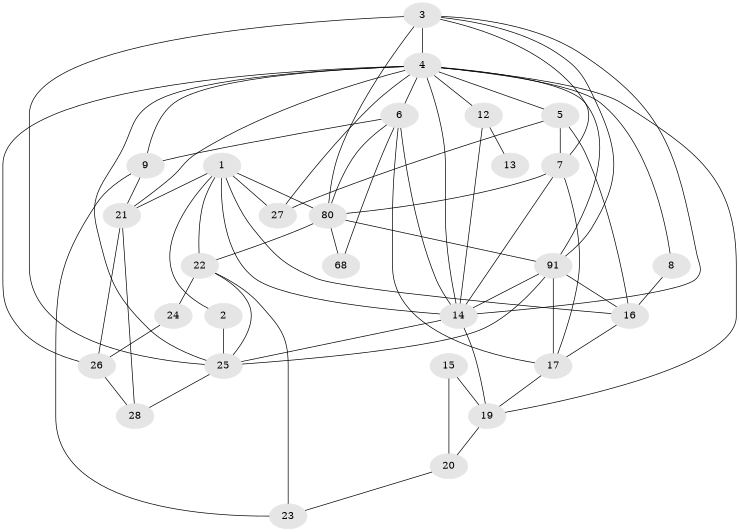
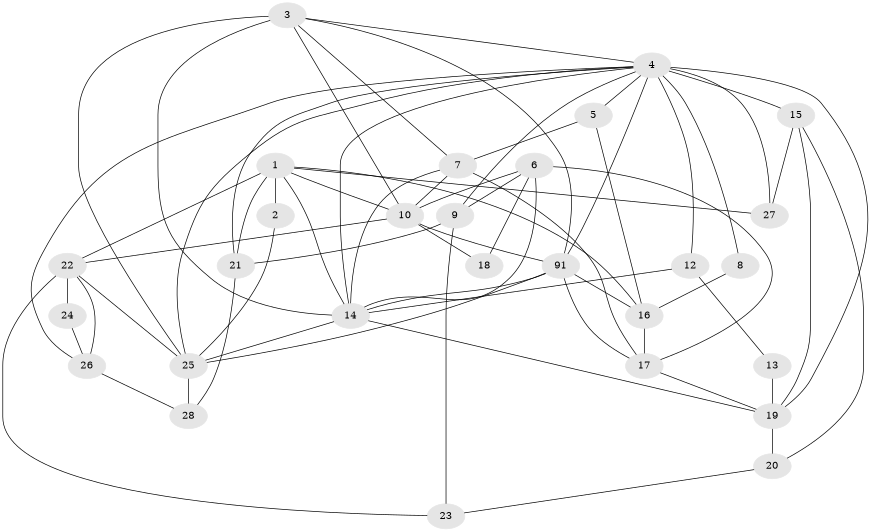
edge "4" -- "6": now "4" -- "15"
edge "5" -- "27": now "15" -- "27"
node "80": label "80" -> "10"
node "68": label "68" -> "18"
edge "21" -- "26": now "22" -- "26"
edge "13" -- "19": added
